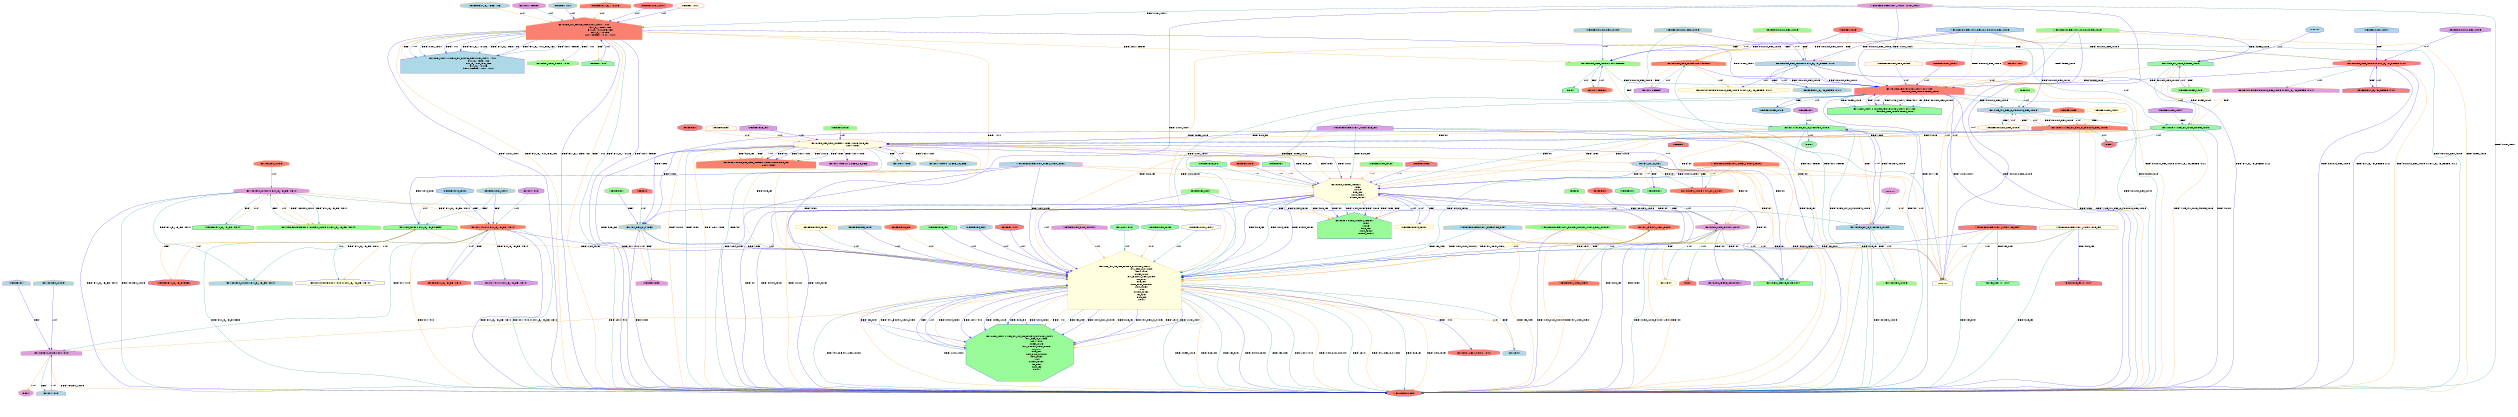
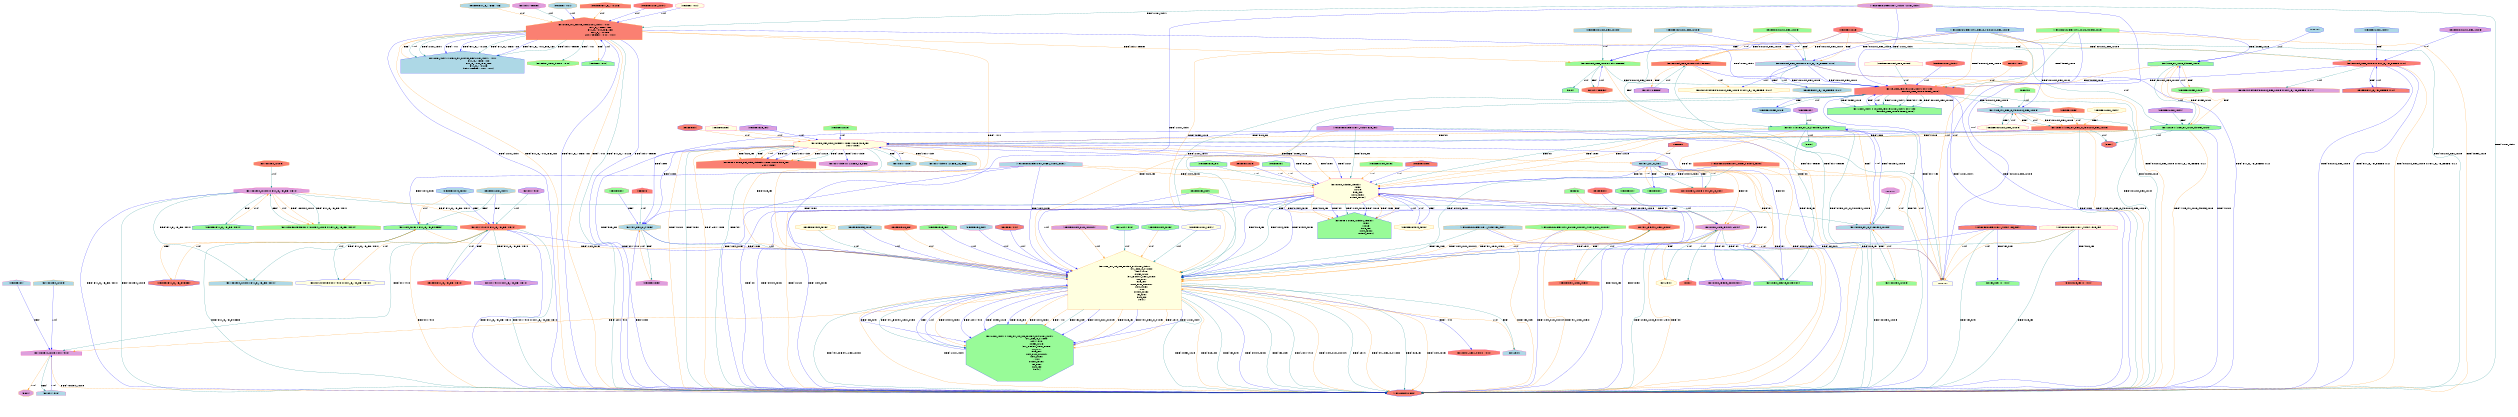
node "(MethodParameterIn,OM_code32 req_flags)": label "(MethodParameterIn,OM_code32 req_flags)" -> "(MethodParameterIn,OM_uint32 req_flags)"
